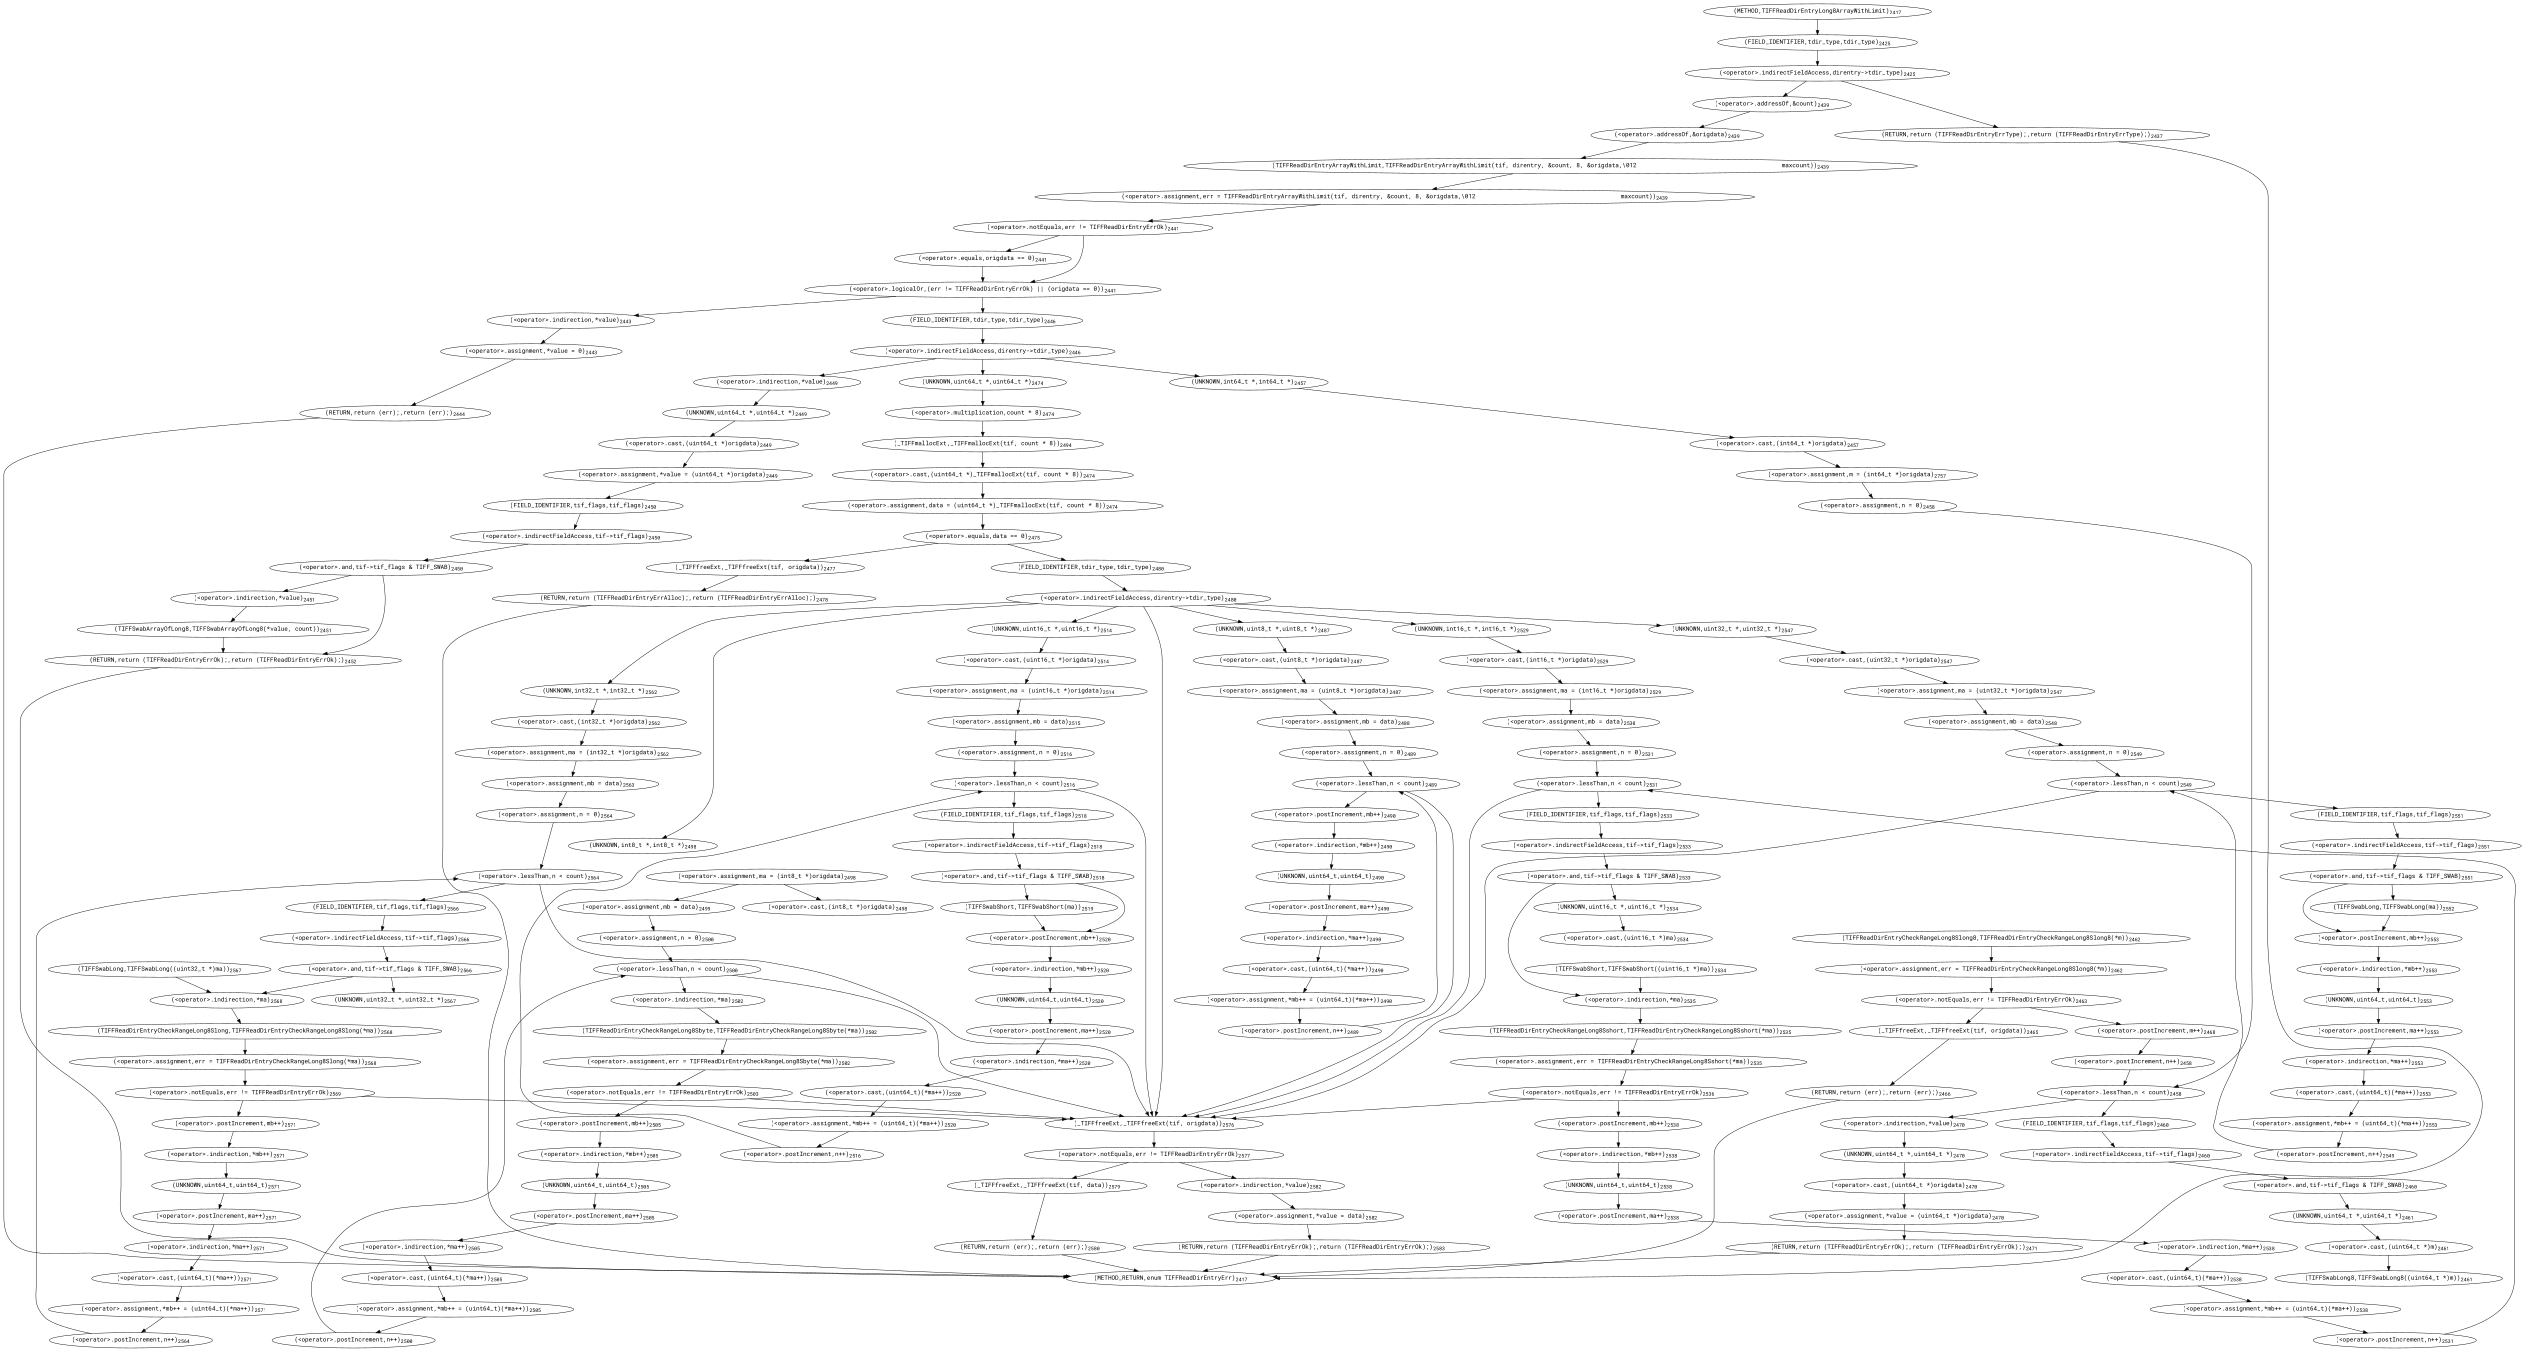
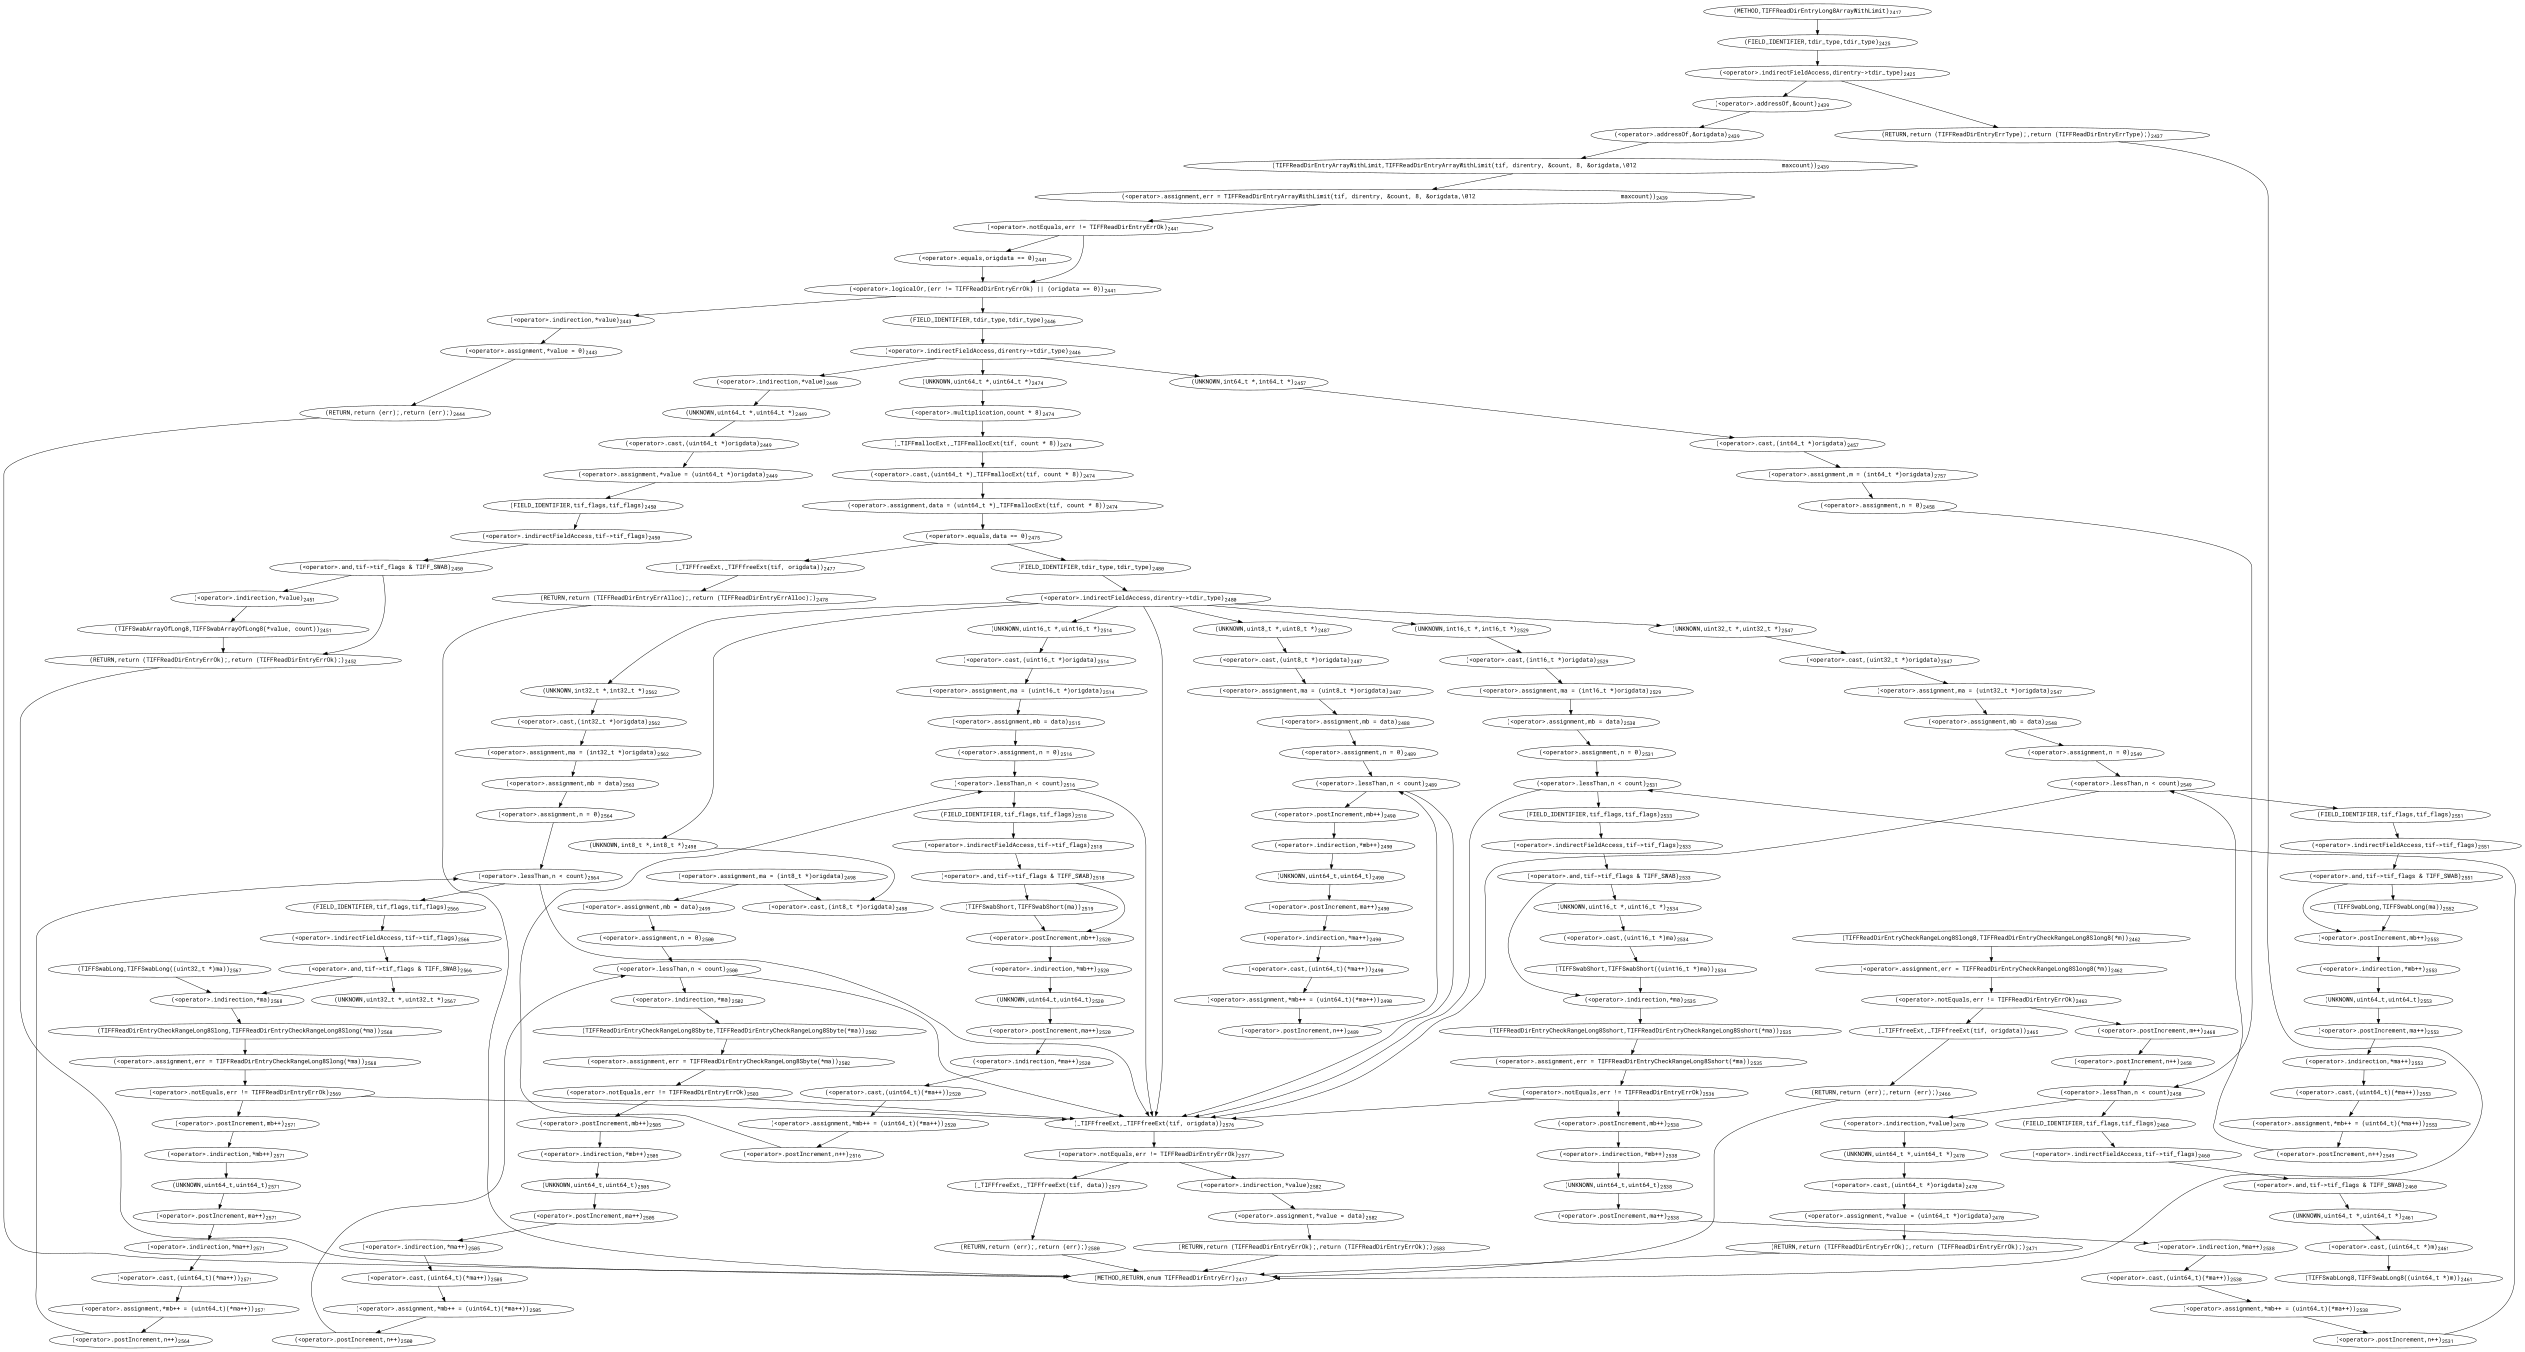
node "(_TIFFmallocExt,_TIFFmallocExt(tif, count * 8))": text "2494" -> "2474"
edge "(UNKNOWN,int8_t *,int8_t *)" -> "(<operator>.cast,(int8_t *)origdata)": added
edge "(<operator>.cast,(uint16_t *)ma)" -> "(TIFFSwabShort,TIFFSwabShort((uint16_t *)ma))": added
